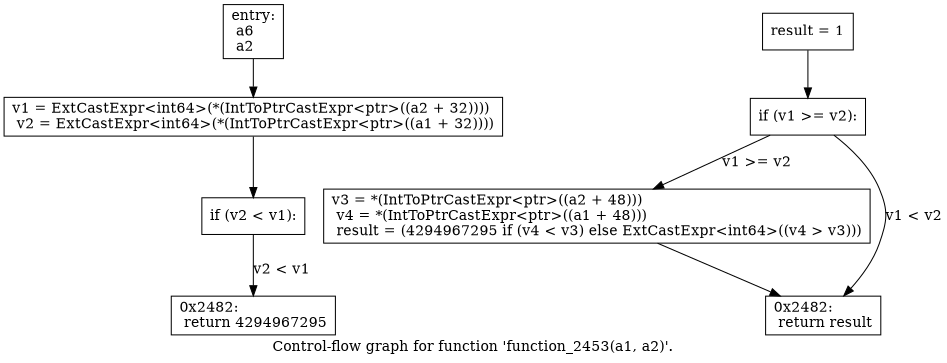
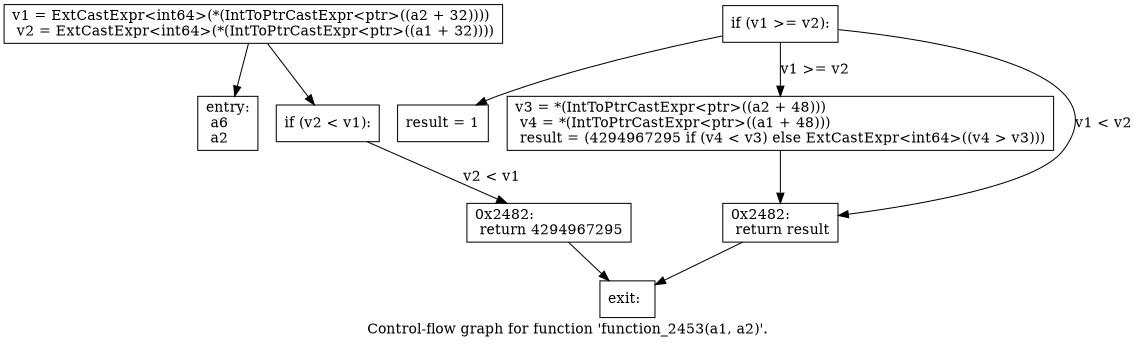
edge "result = 1" -> "if (v1 >= v2):": reversed
edge "entry:" -> "v1 = ExtCastExpr<int64>(*(IntToPtrCastExpr<ptr>((a2 + 32))))": reversed
node "exit:": added
